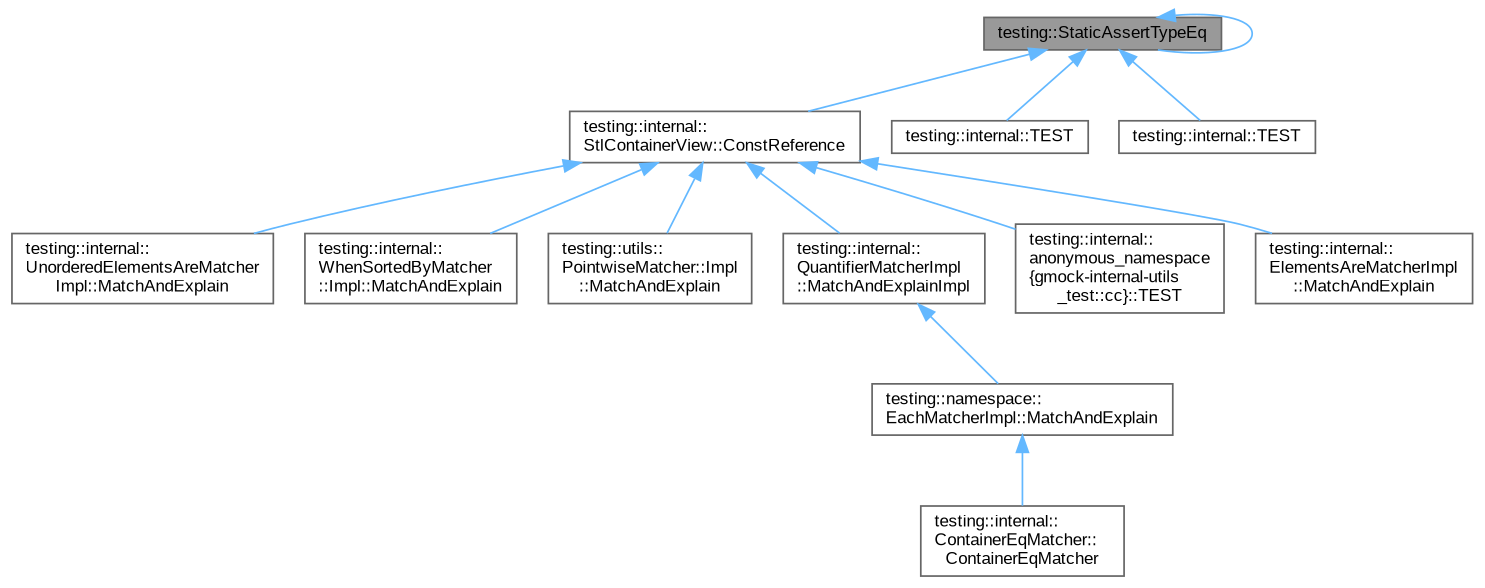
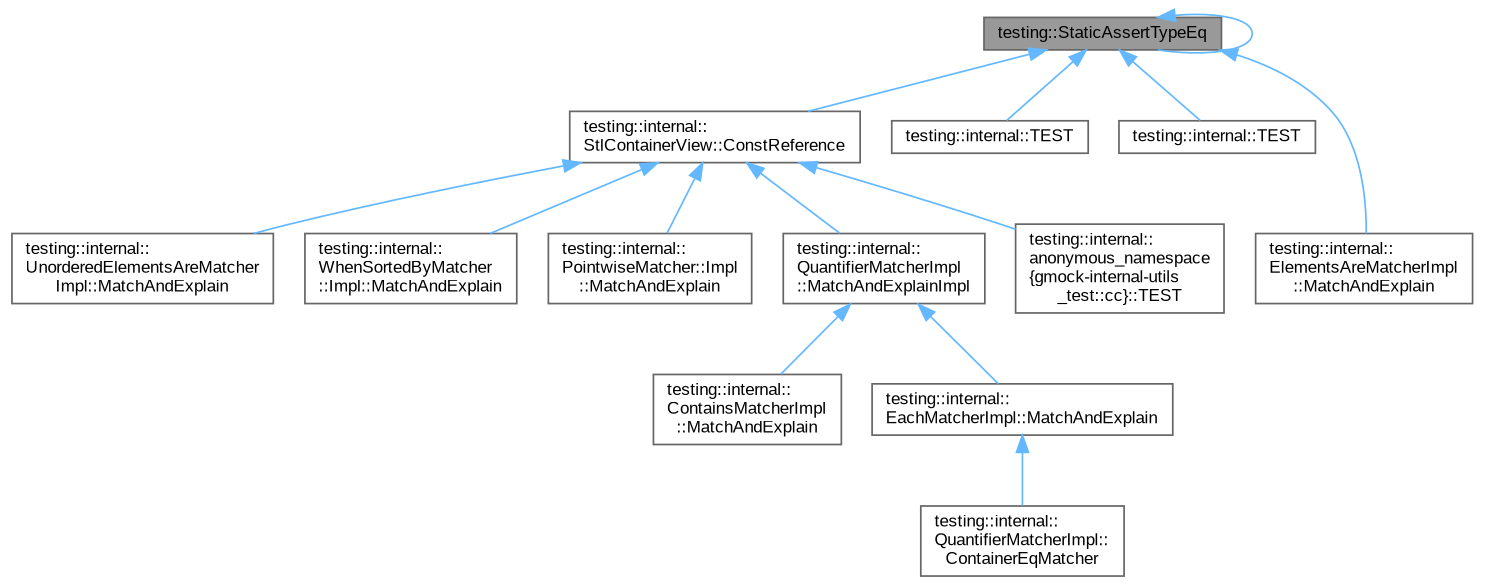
edge "testing::internal:: ElementsAreMatcherImpl ::MatchAndExplain" -> "testing::internal:: StlContainerView::ConstReference": now "testing::internal:: ElementsAreMatcherImpl ::MatchAndExplain" -> "testing::StaticAssertTypeEq"
node "testing::utils:: PointwiseMatcher::Impl ::MatchAndExplain": label "testing::utils:: PointwiseMatcher::Impl ::MatchAndExplain" -> "testing::internal:: PointwiseMatcher::Impl ::MatchAndExplain"
node "testing::internal:: ContainsMatcherImpl ::MatchAndExplain": added
node "testing::namespace:: EachMatcherImpl::MatchAndExplain": label "testing::namespace:: EachMatcherImpl::MatchAndExplain" -> "testing::internal:: EachMatcherImpl::MatchAndExplain"
node "testing::internal:: ContainerEqMatcher:: ContainerEqMatcher": label "testing::internal:: ContainerEqMatcher:: ContainerEqMatcher" -> "testing::internal:: QuantifierMatcherImpl:: ContainerEqMatcher"
